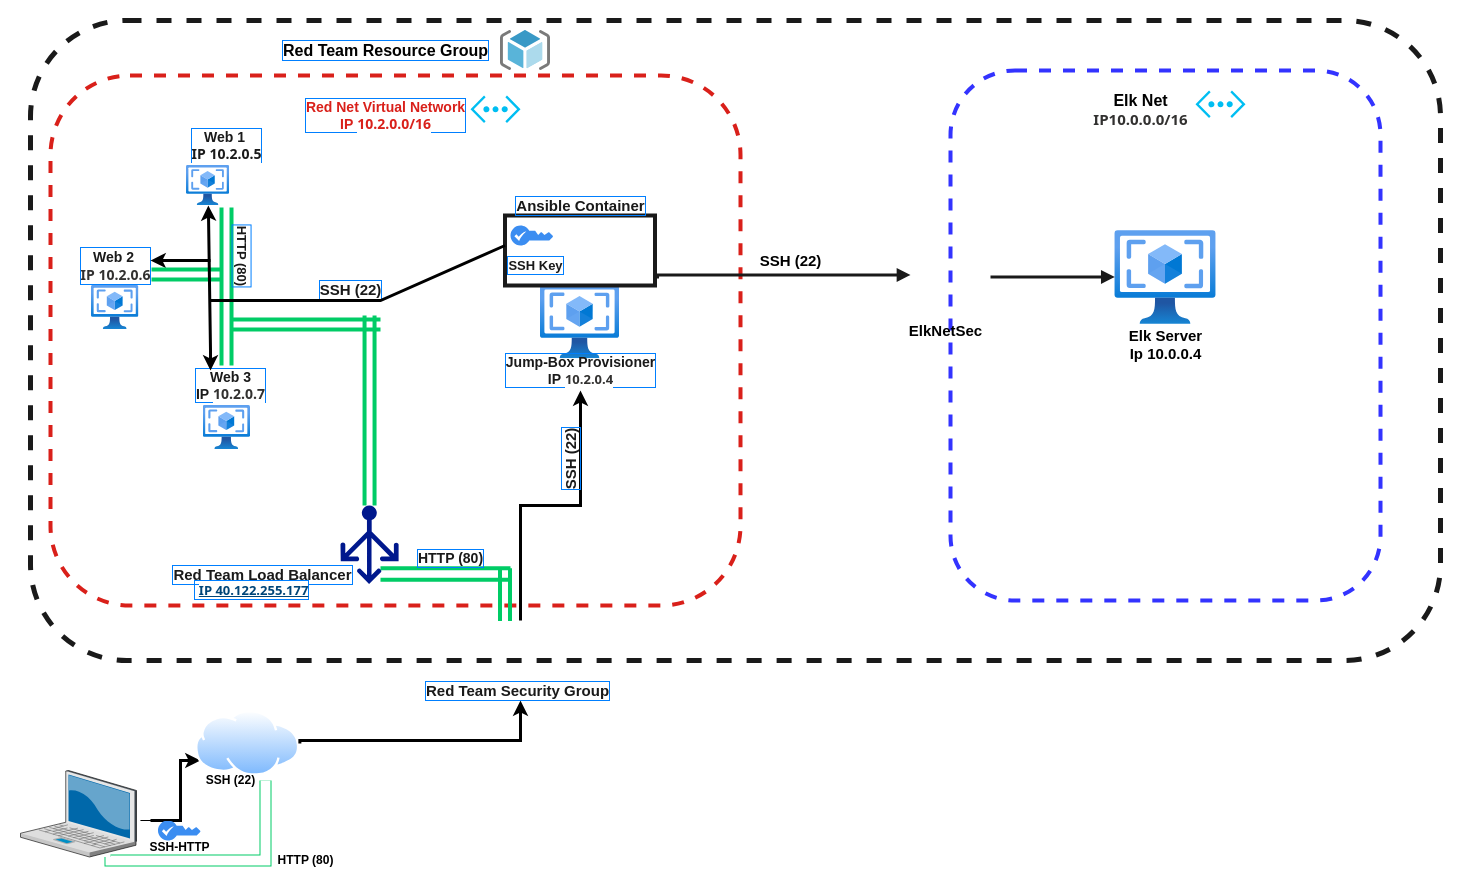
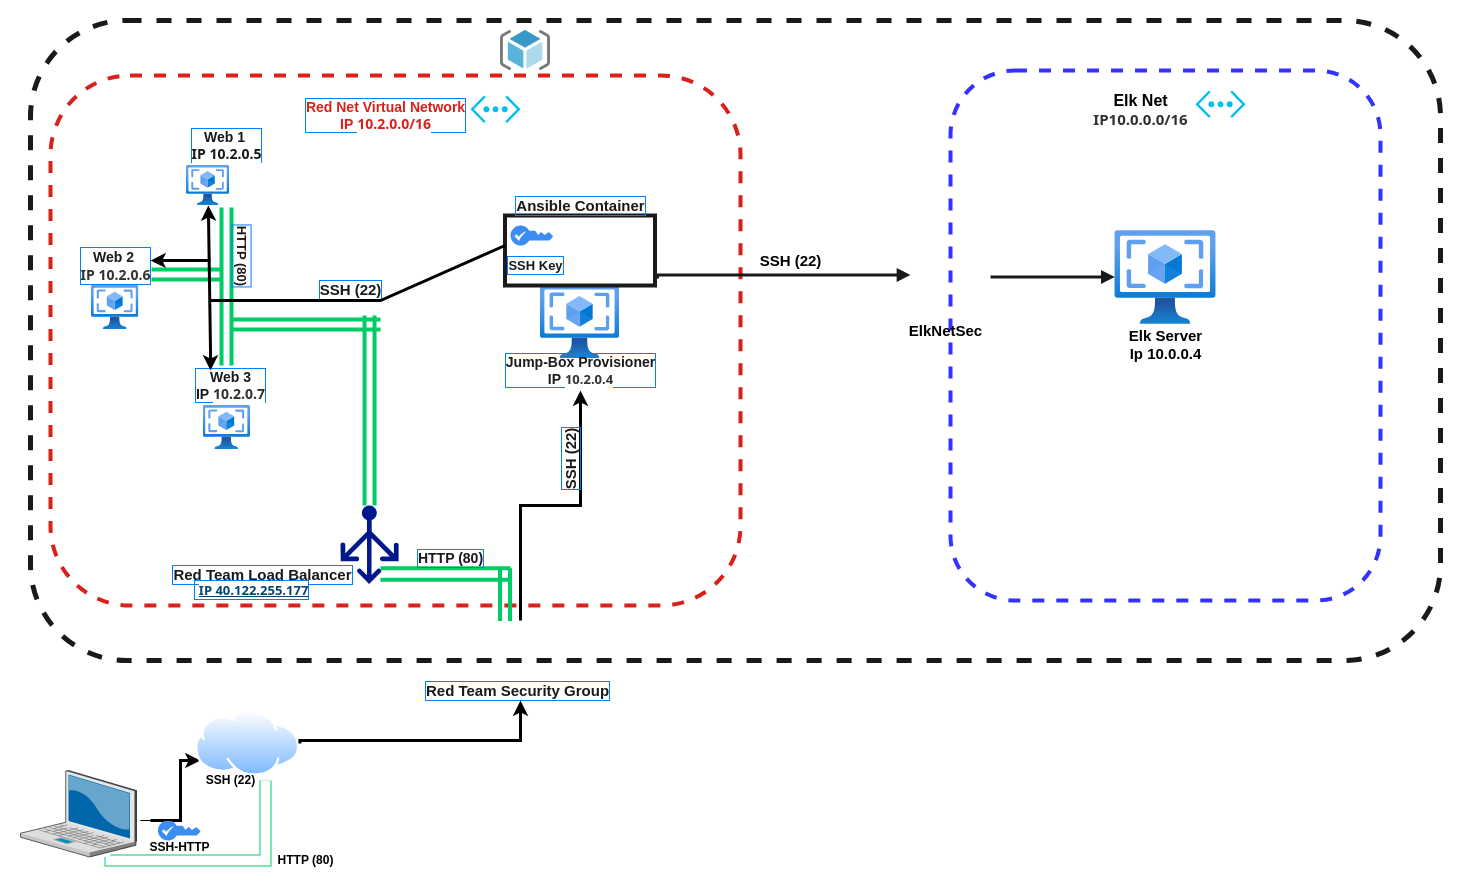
node "Red Team Resource Group": removed
